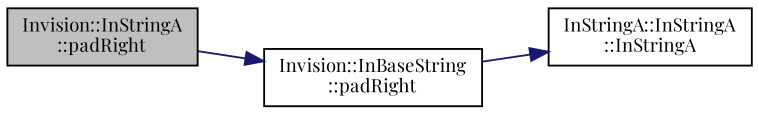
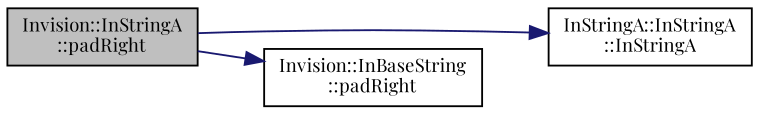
edge "Invision::InBaseString ::padRight" -> "InStringA::InStringA ::InStringA": now "Invision::InStringA ::padRight" -> "InStringA::InStringA ::InStringA"
